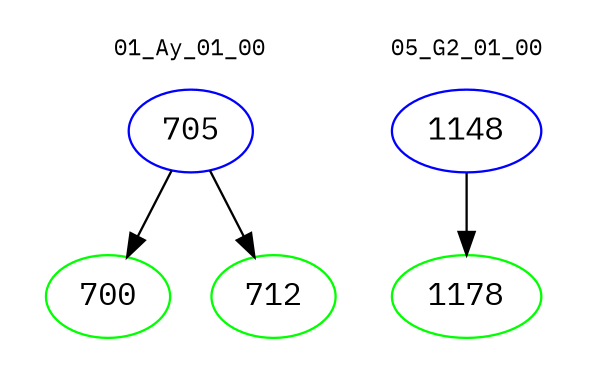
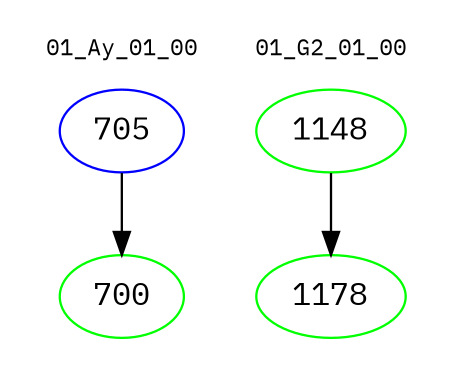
cluster "05_G2_01_00": label "05_G2_01_00" -> "01_G2_01_00"
node "1148": color blue -> green
node "712": removed
